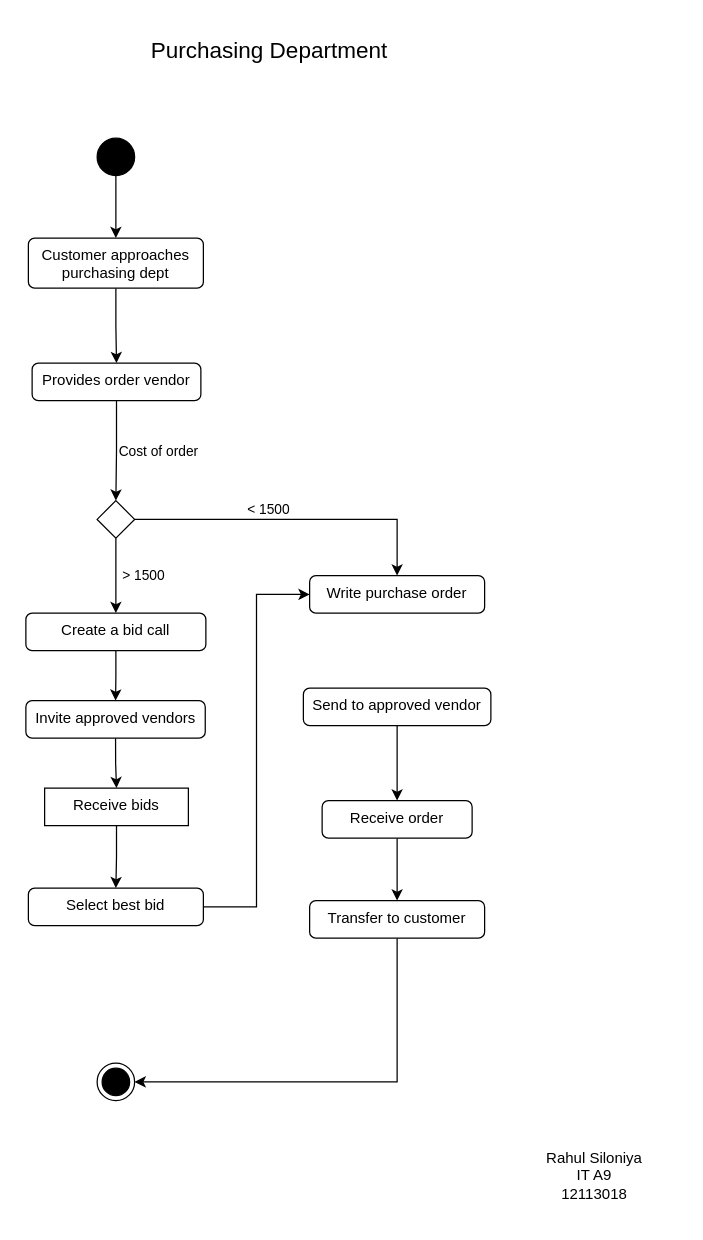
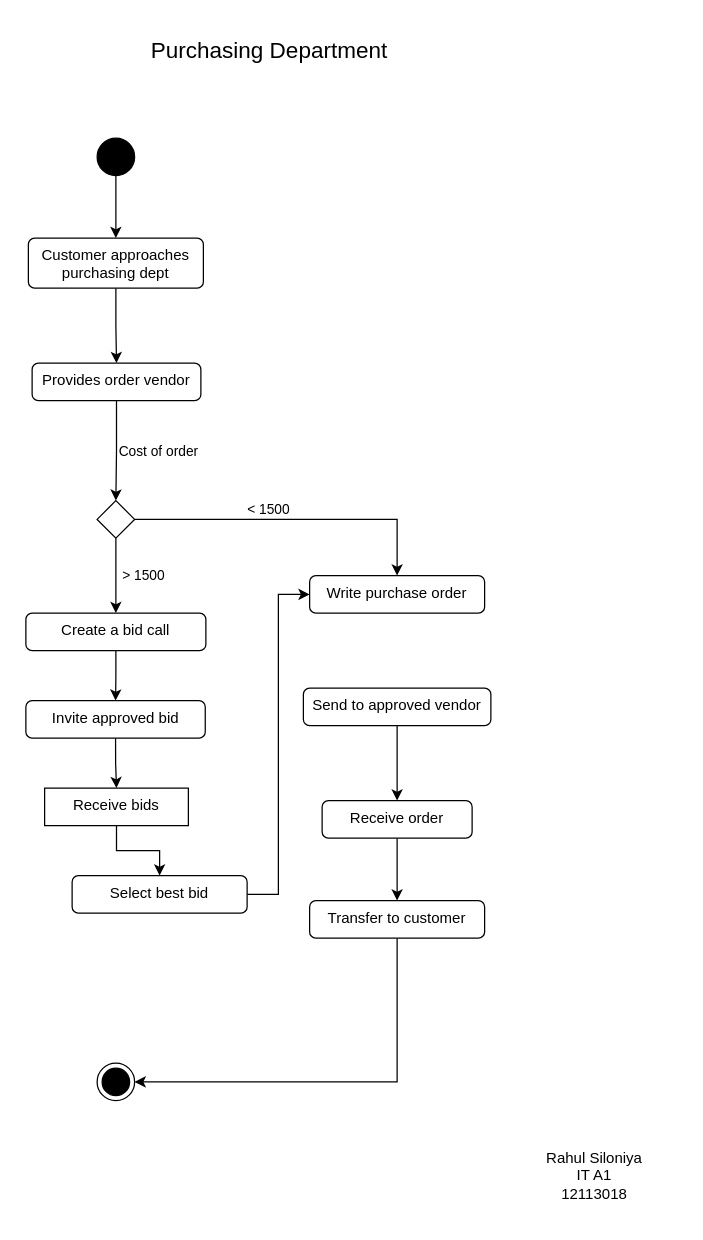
node "Invite approved vendors": label "Invite approved vendors" -> "Invite approved bid"
node "Select best bid": moved (116, 907) -> (159, 894)
node "Rahul Siloniya IT A9 12113018": label "Rahul Siloniya IT A9 12113018" -> "Rahul Siloniya IT A1 12113018"
